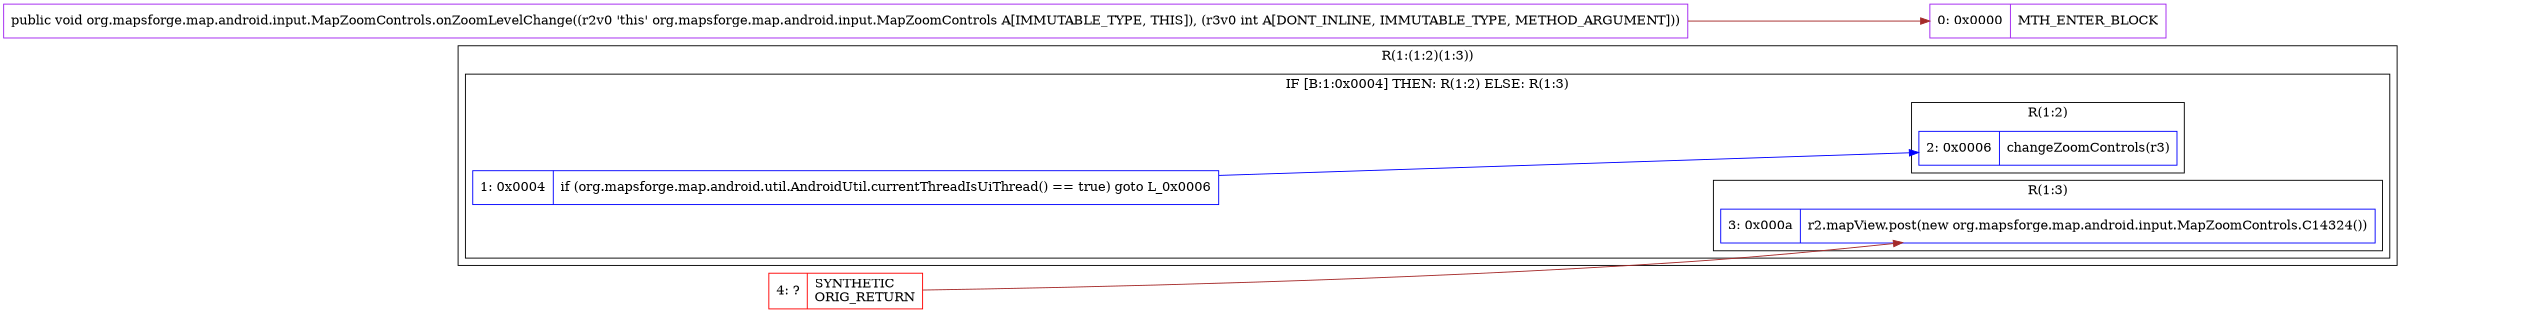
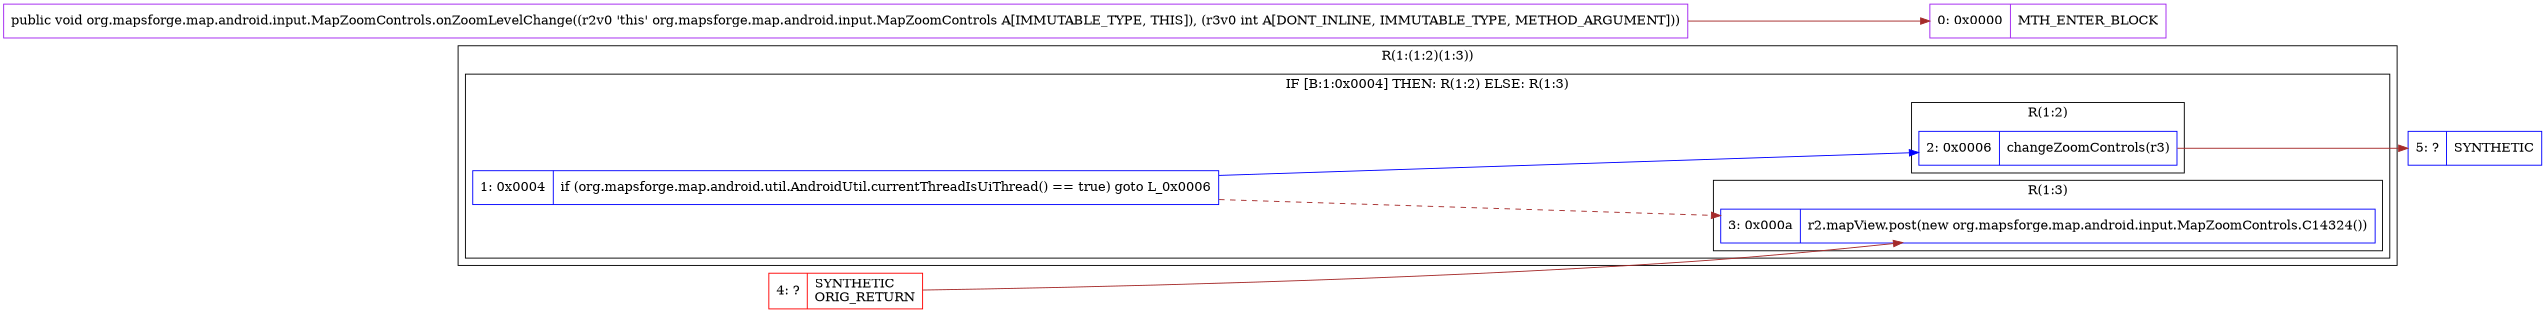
node "5: ?": added
edge "1: 0x0004" -> "3: 0x000a": added
